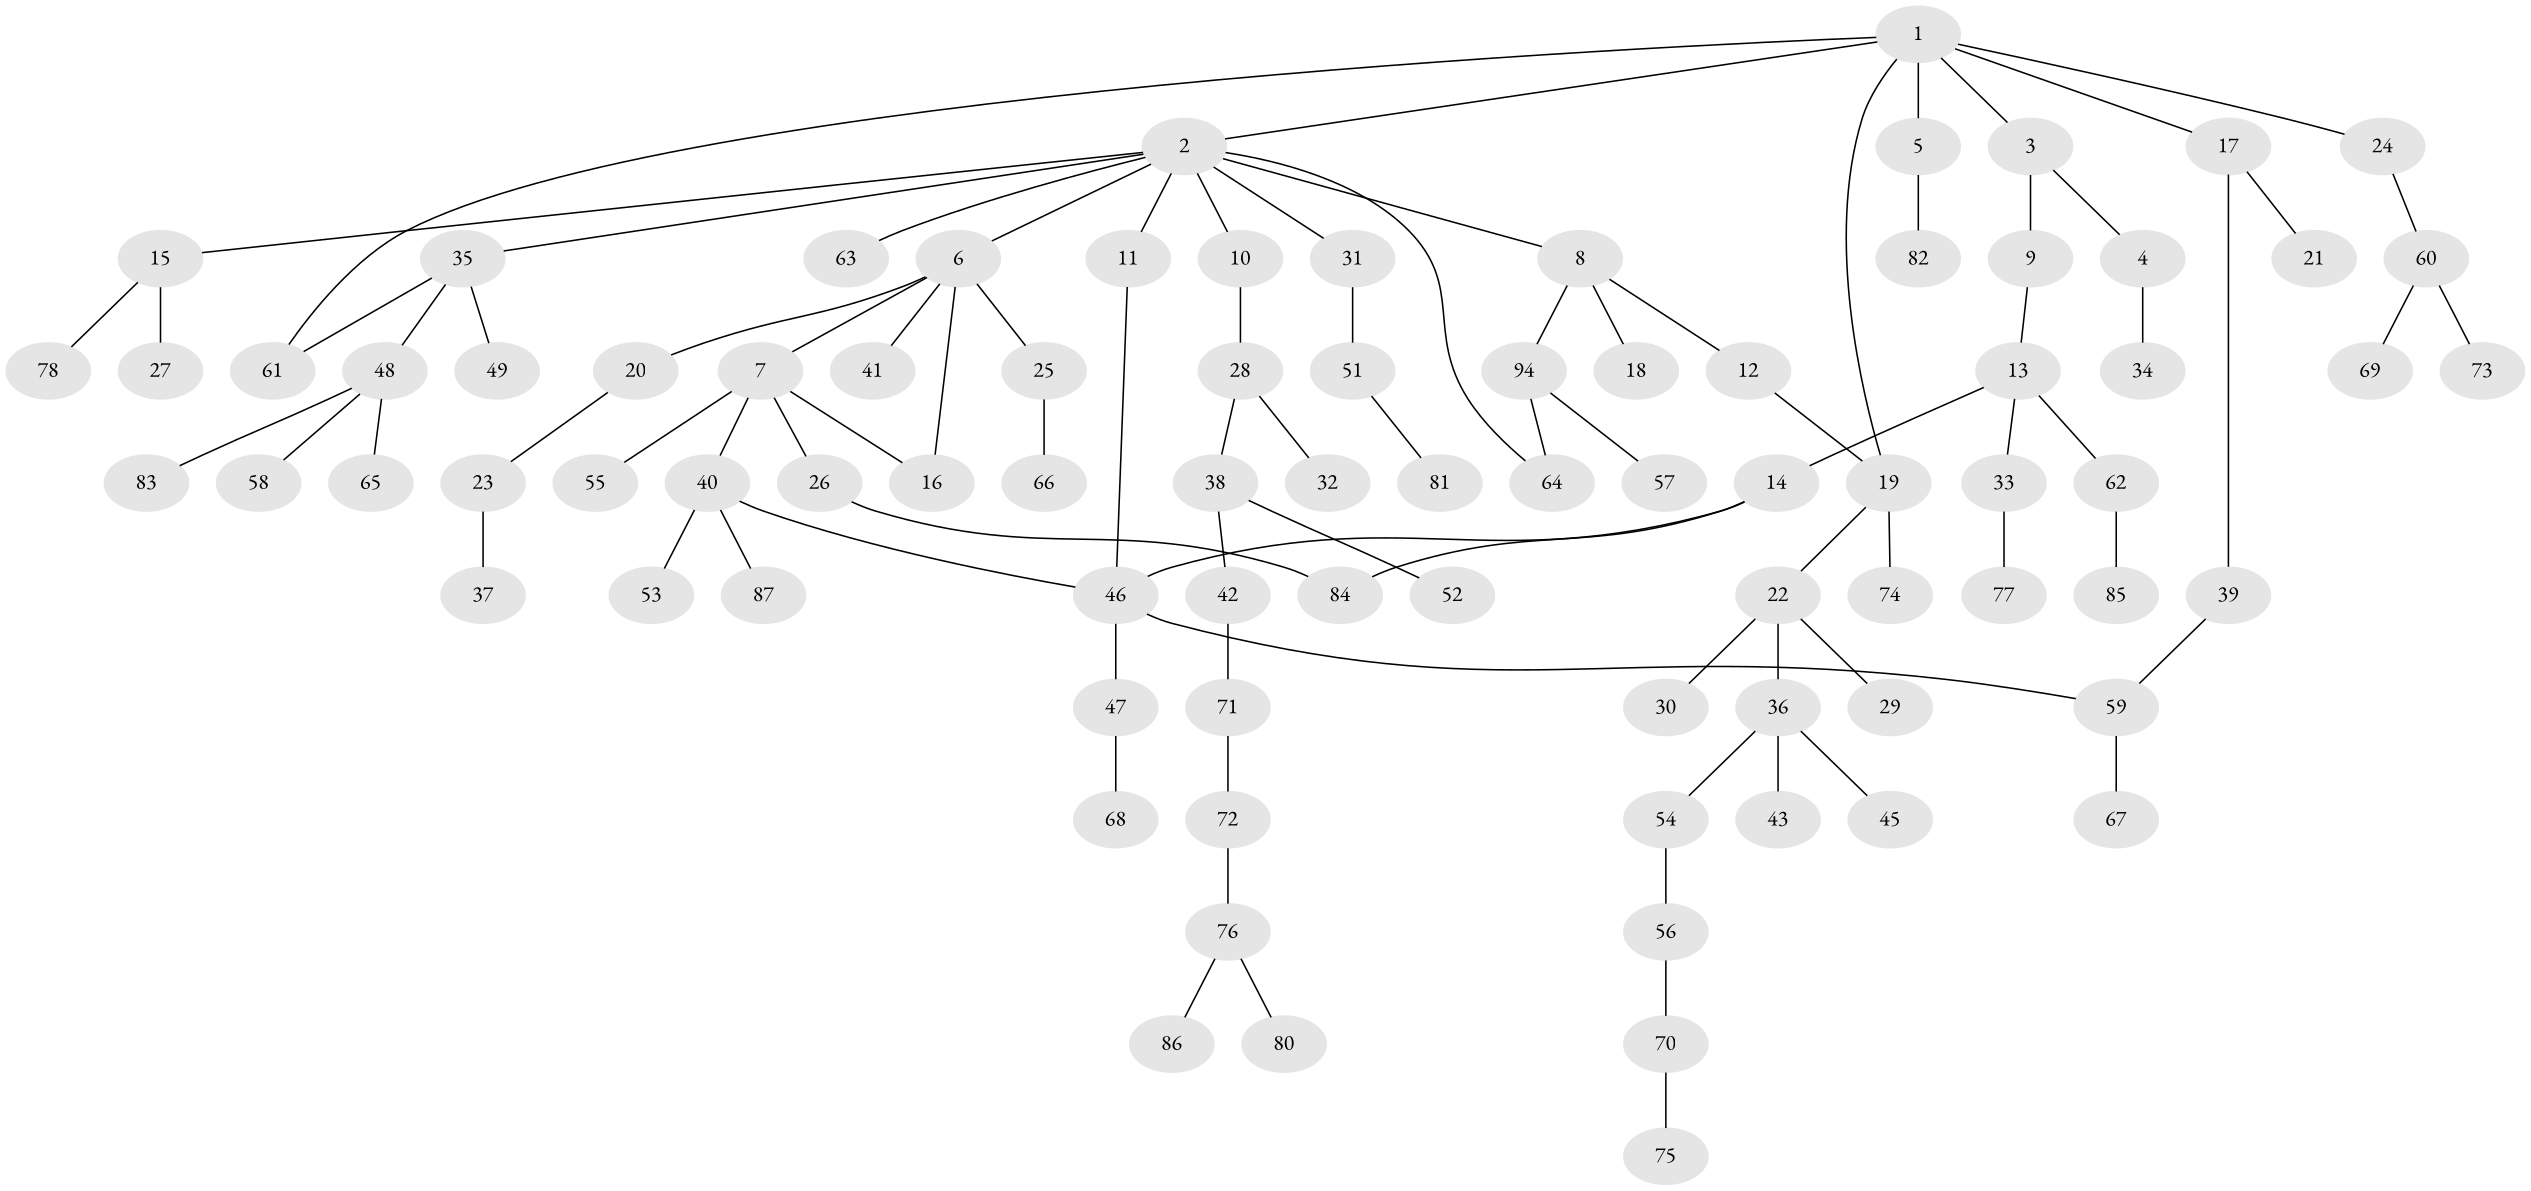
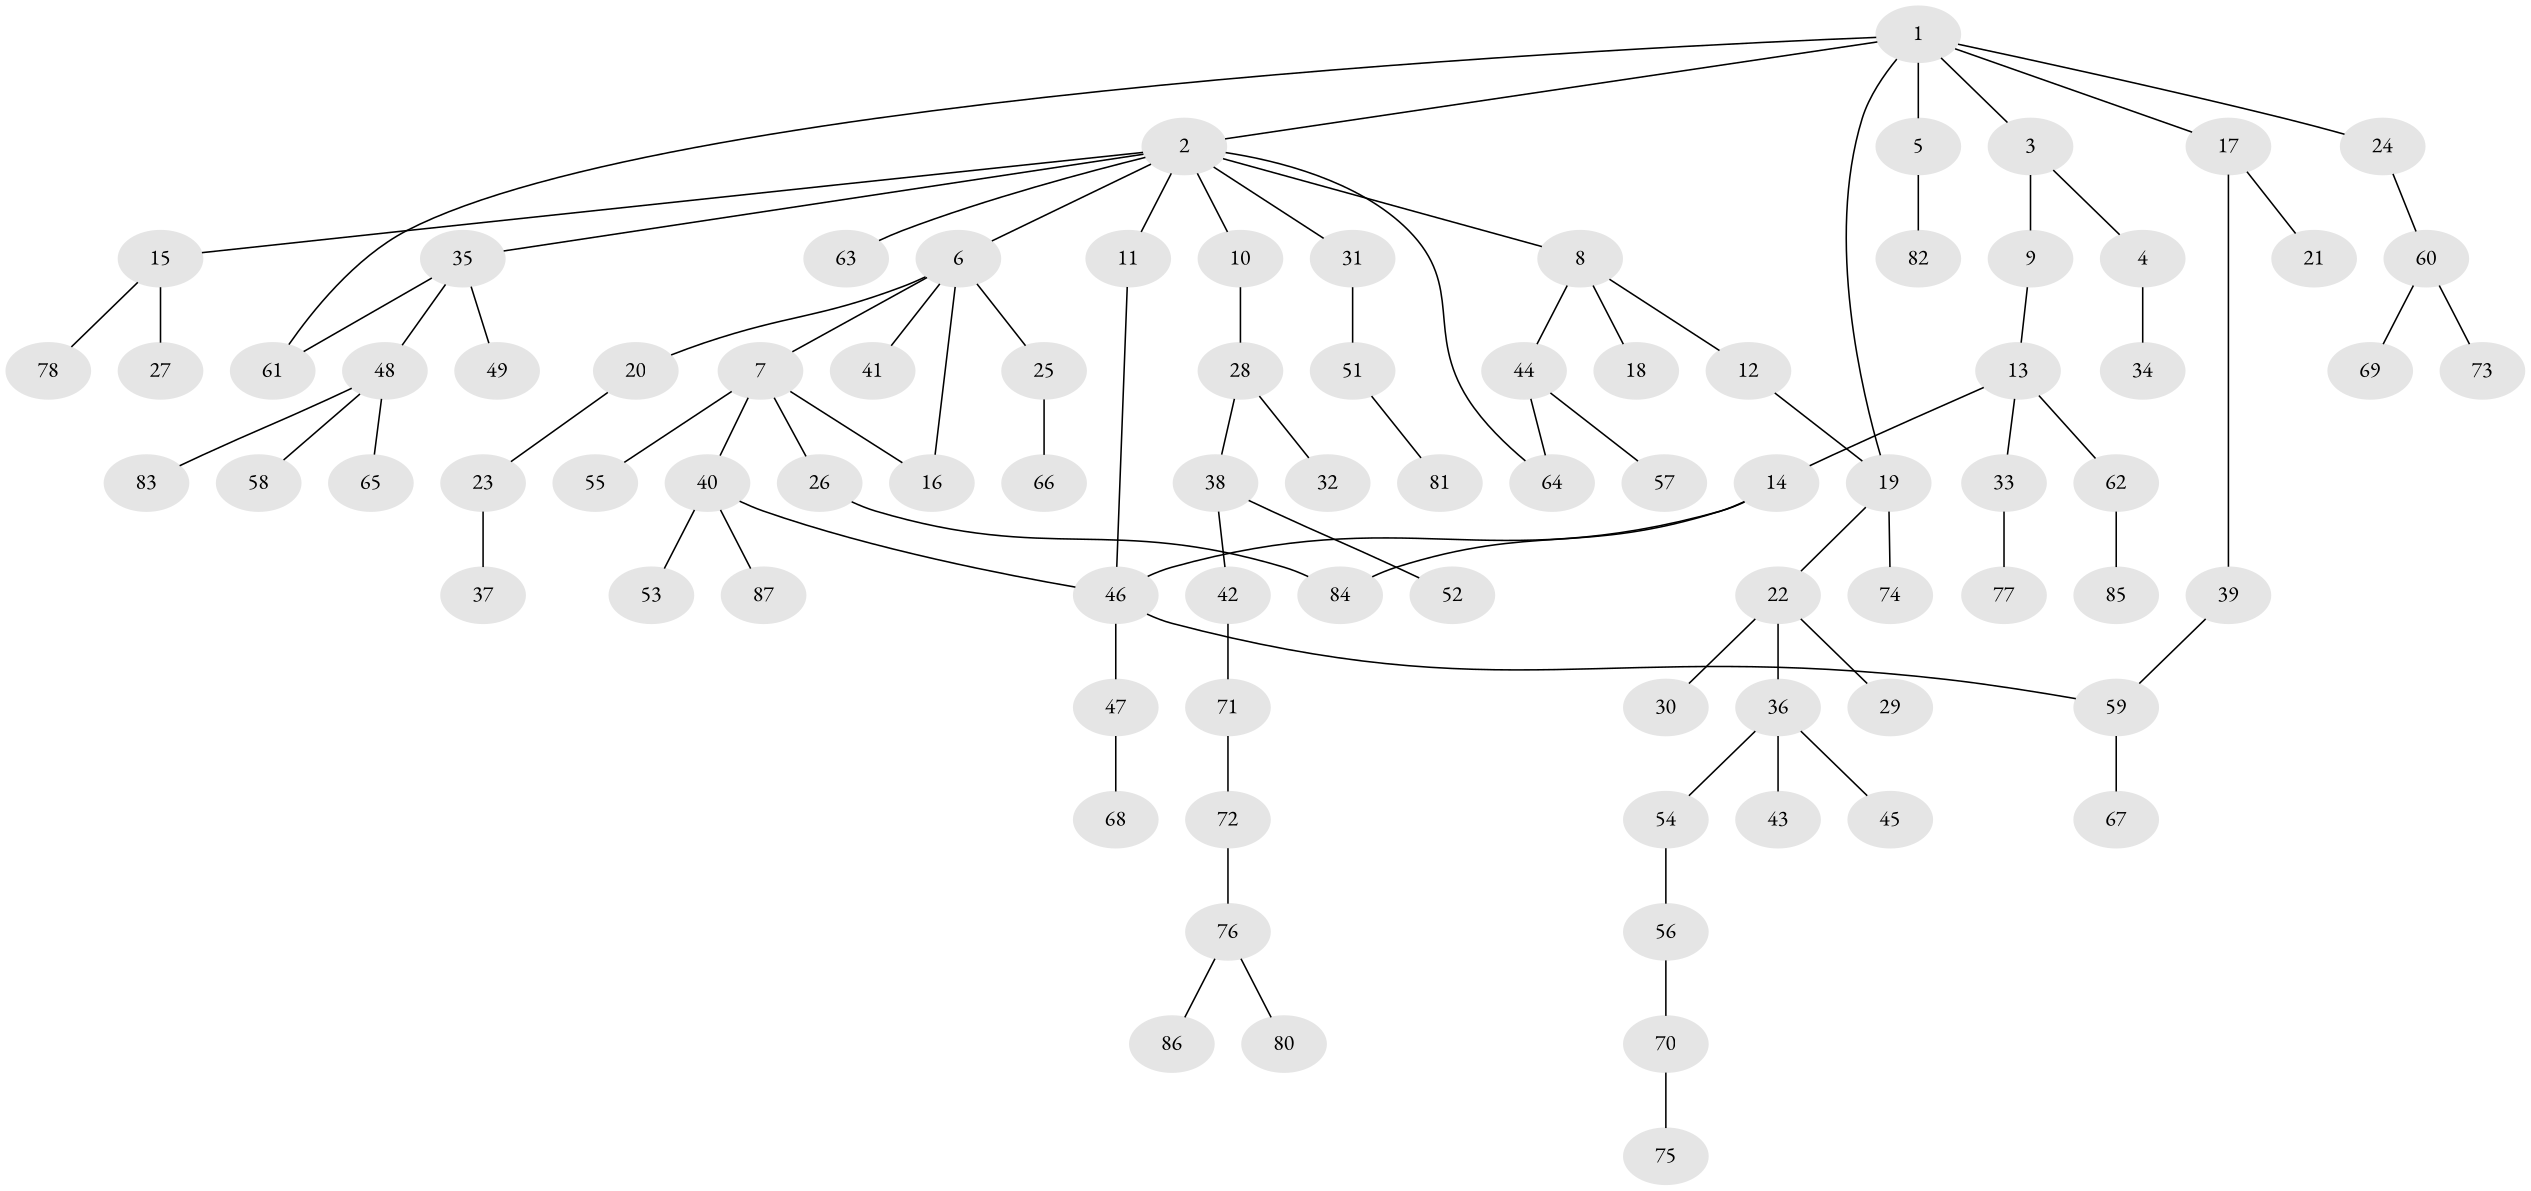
node "94": label "94" -> "44"
